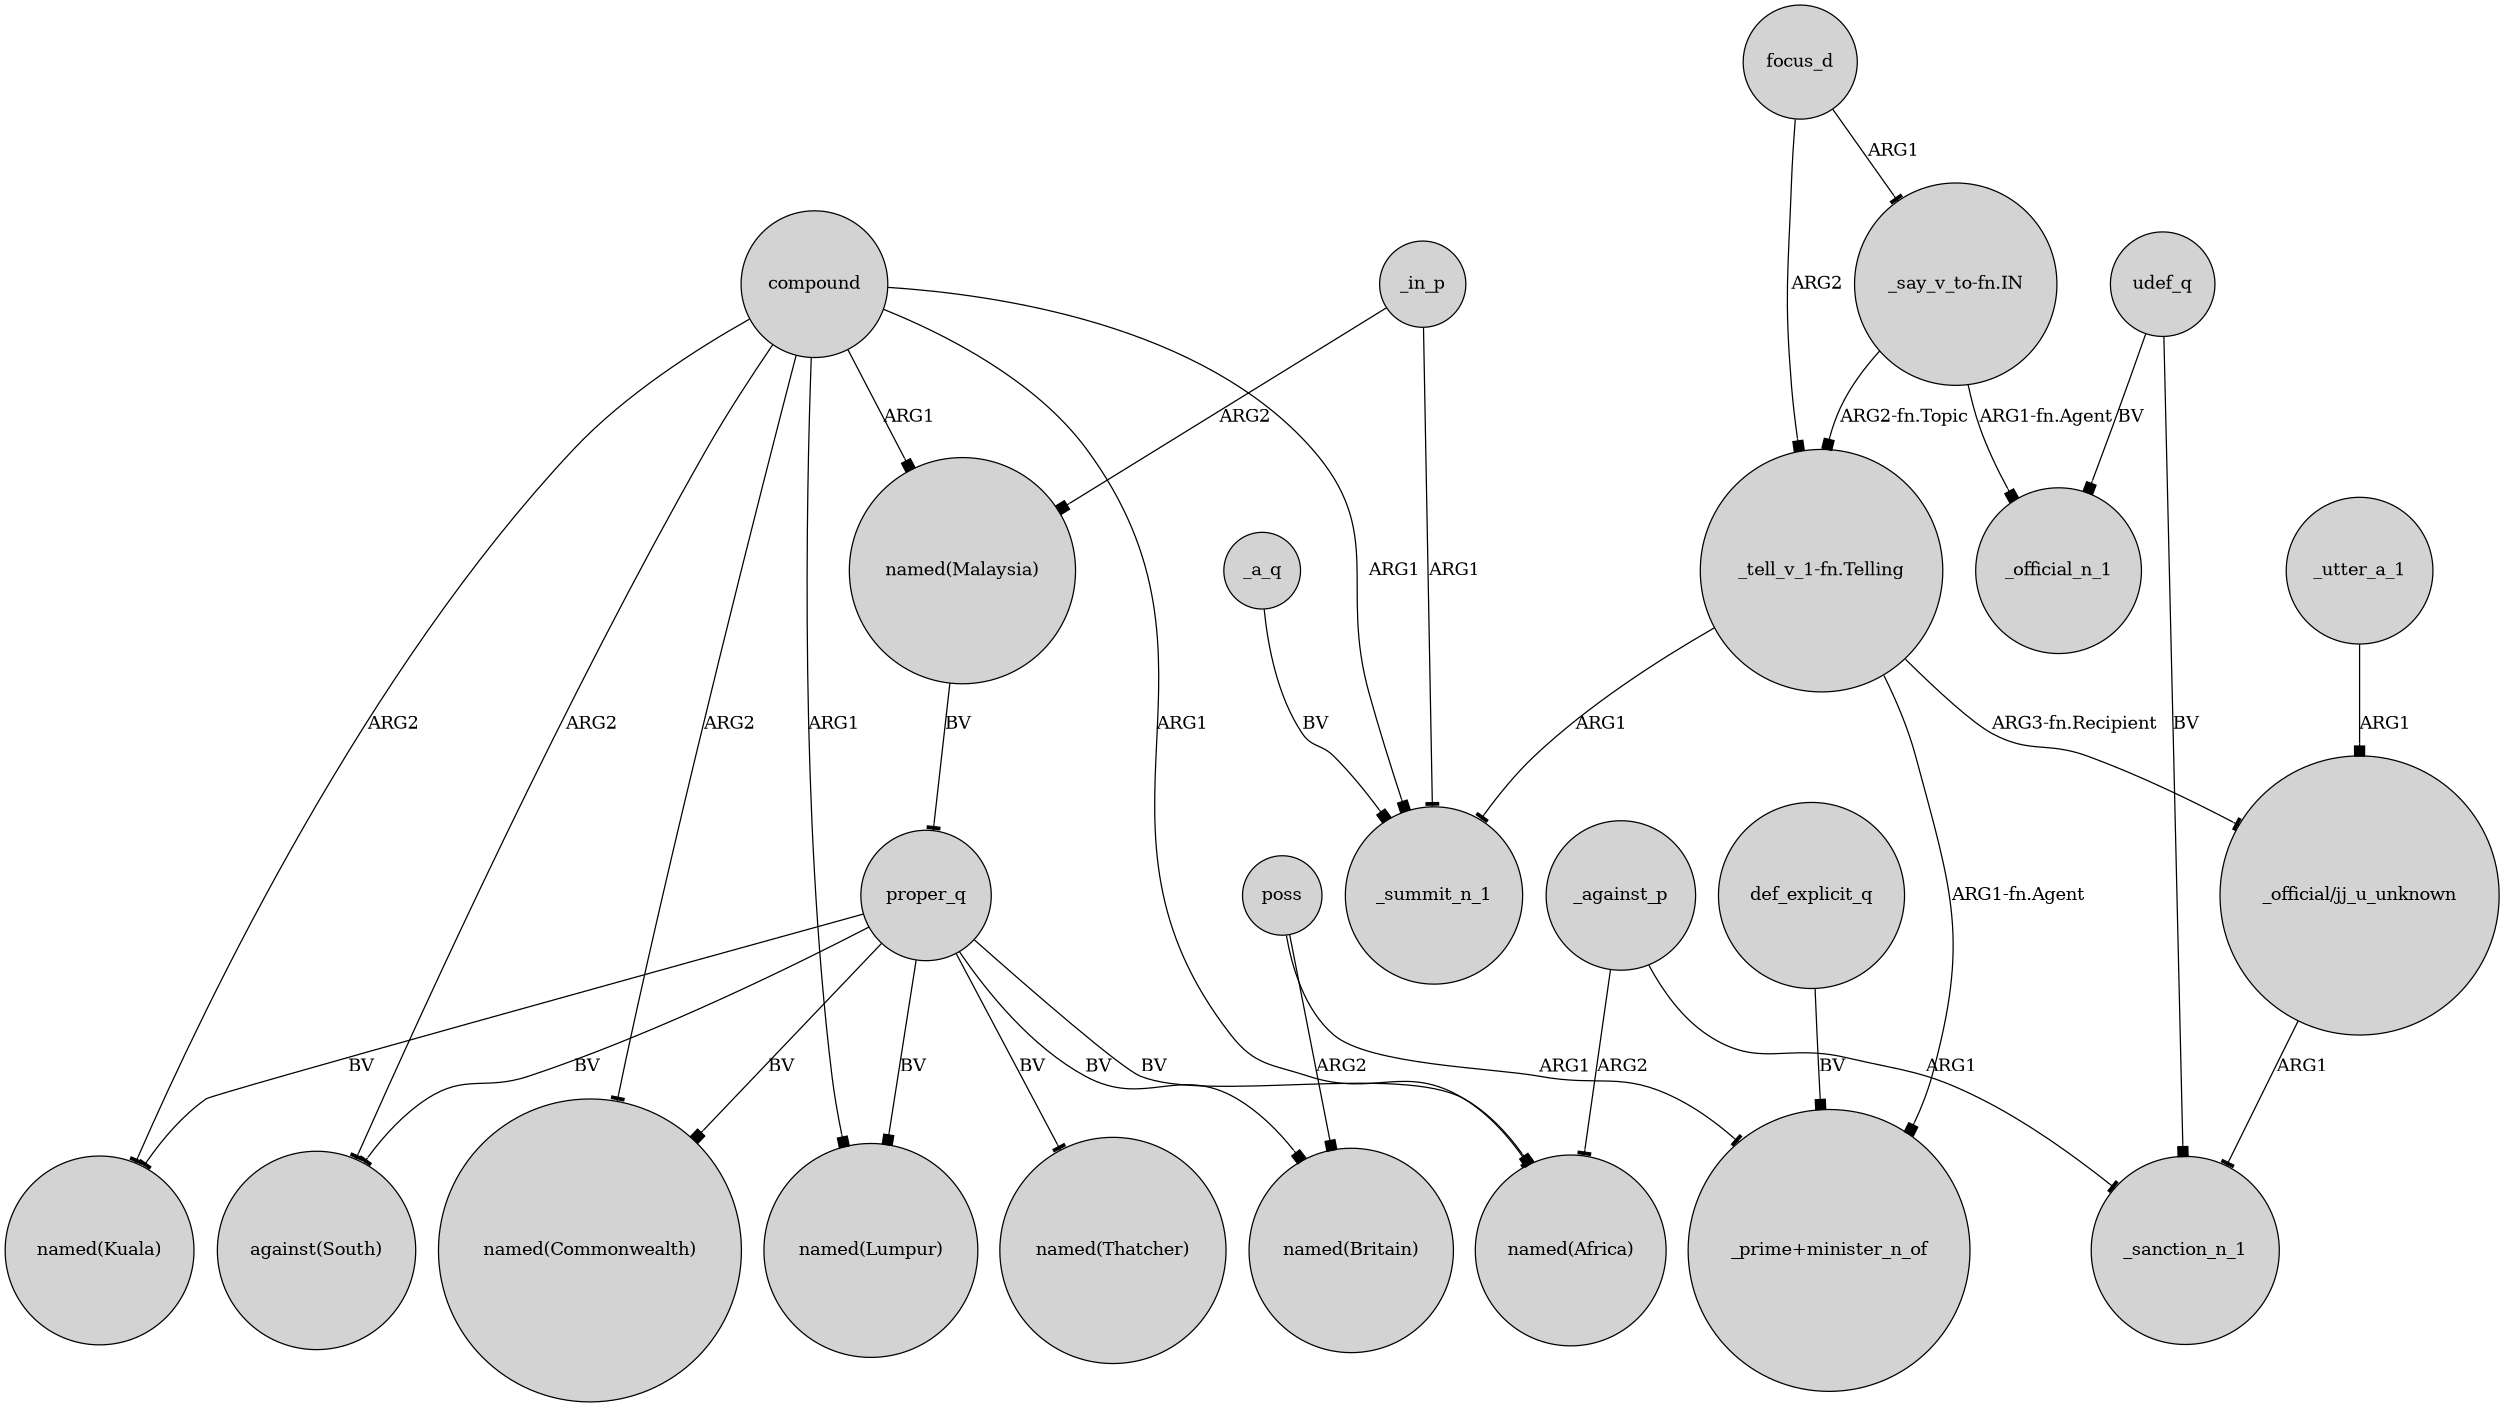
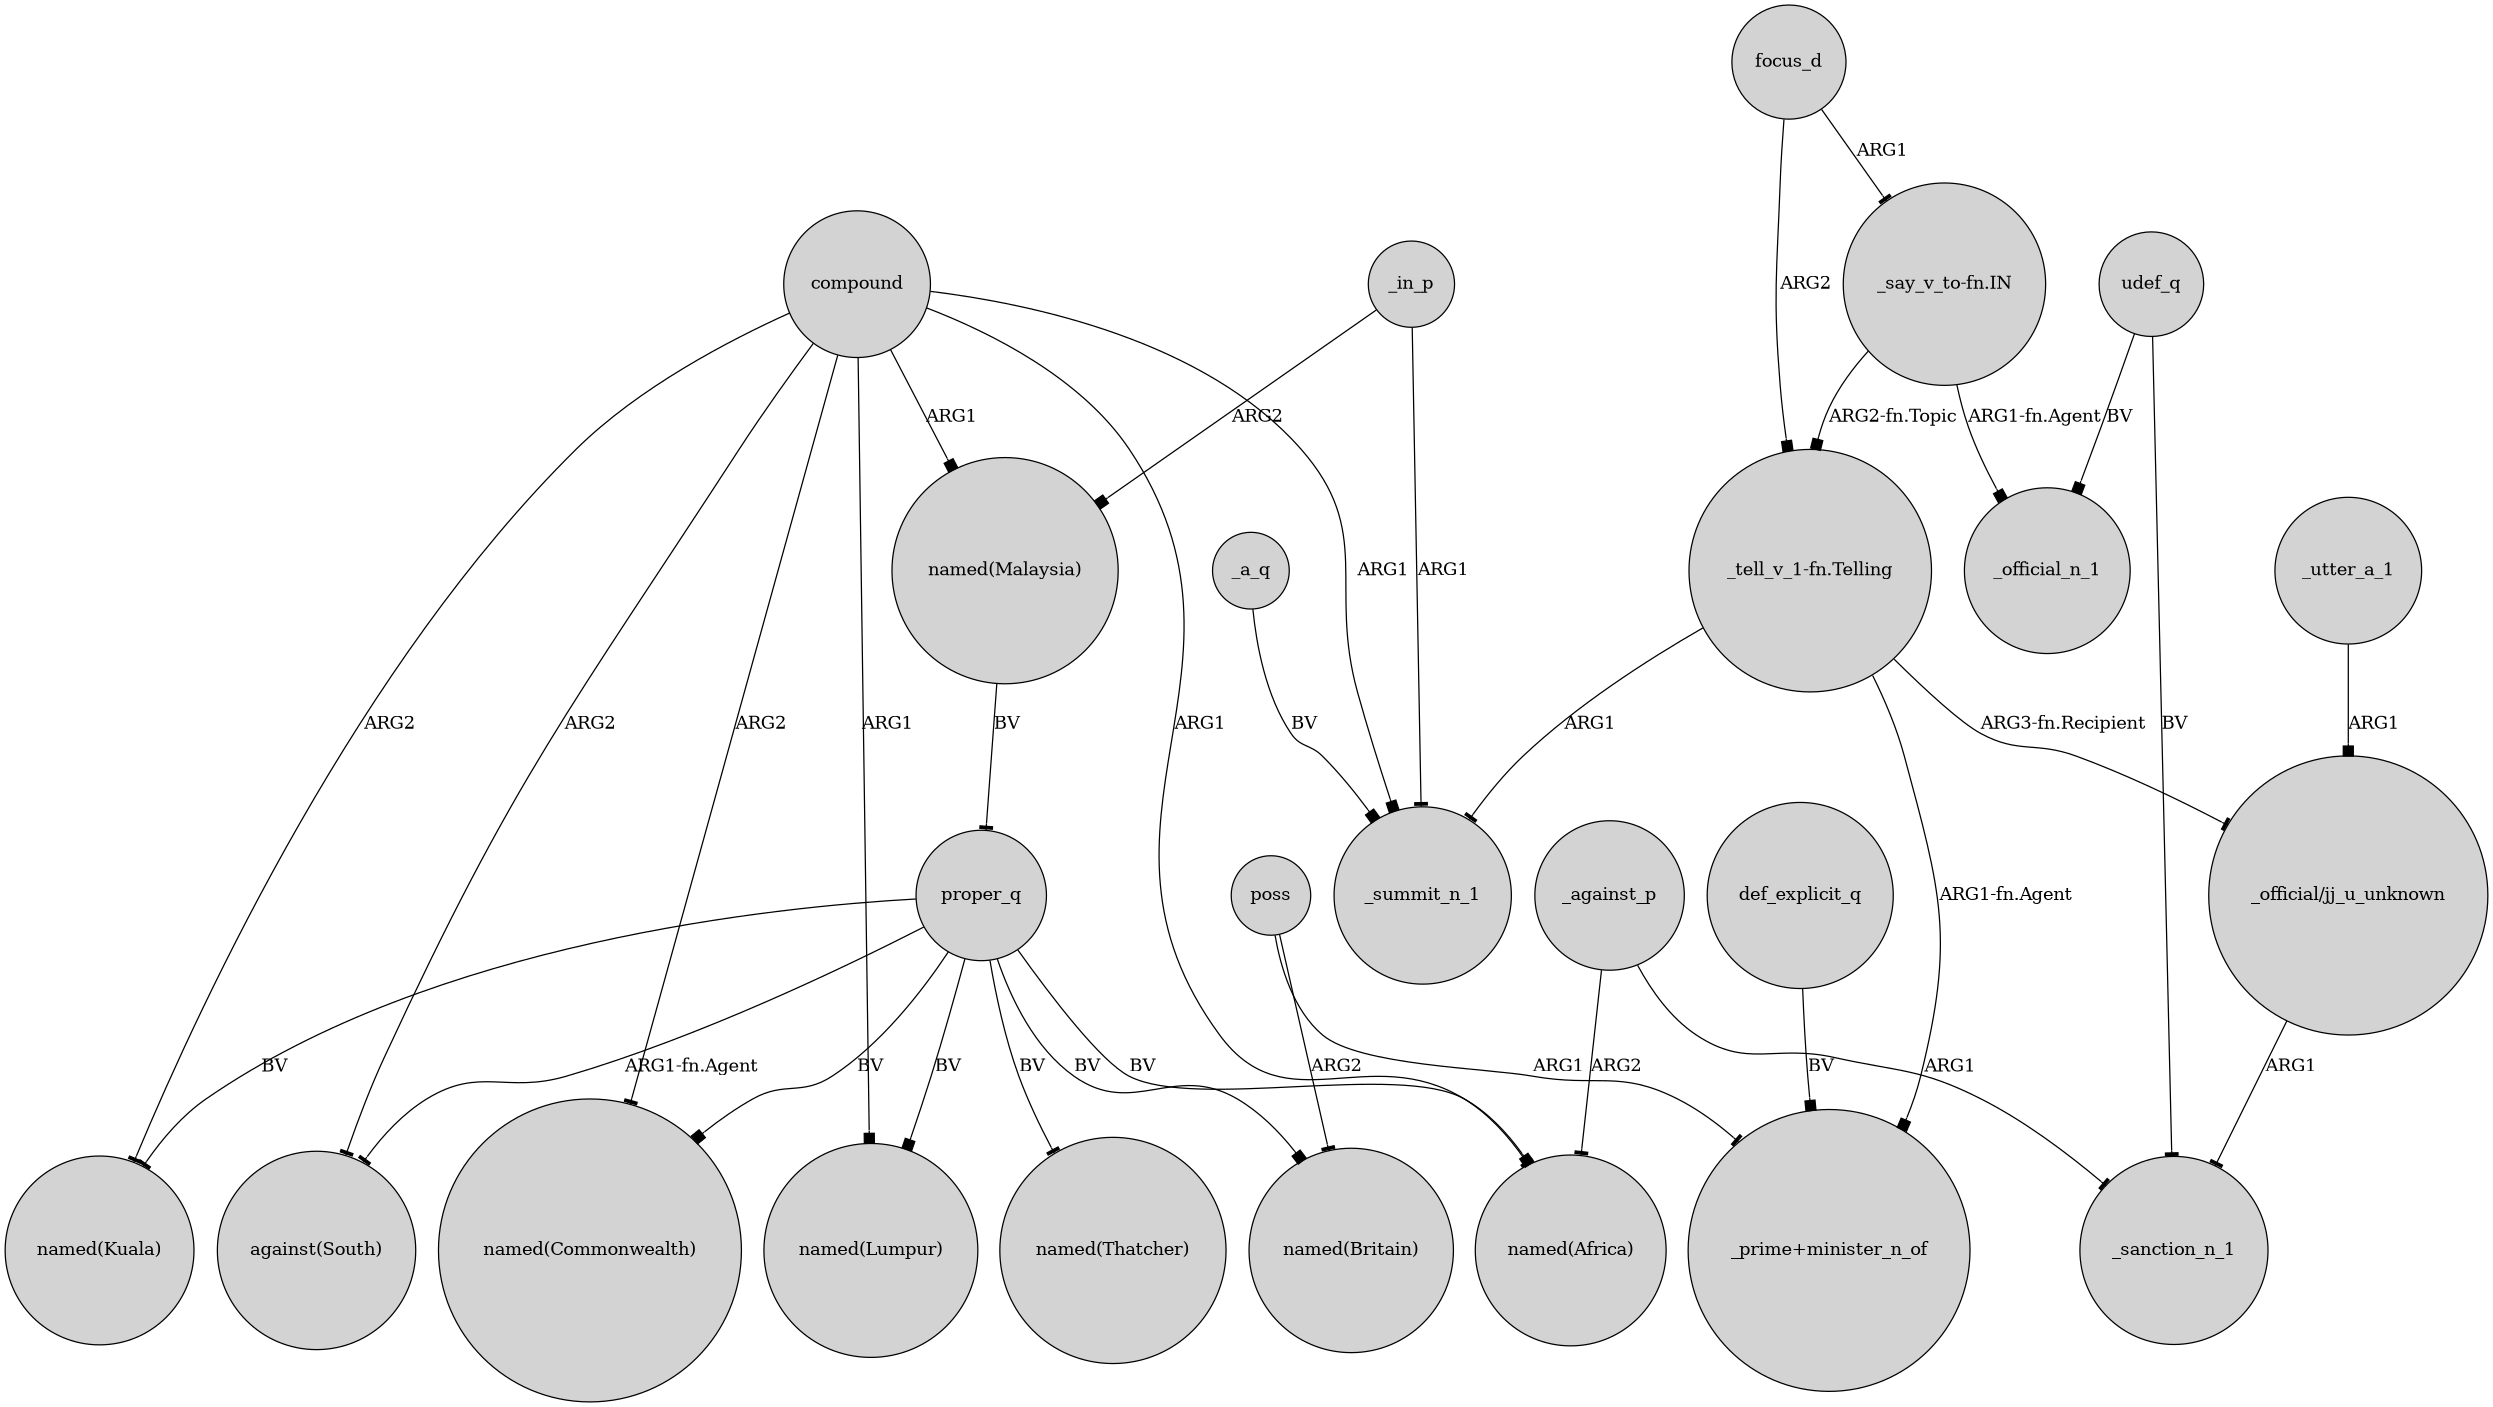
edge "udef_q" -> "_sanction_n_1": arrowhead box -> tee
edge "poss" -> "named(Britain)": arrowhead box -> tee
edge "proper_q" -> "against(South)": label "BV" -> "ARG1-fn.Agent"
